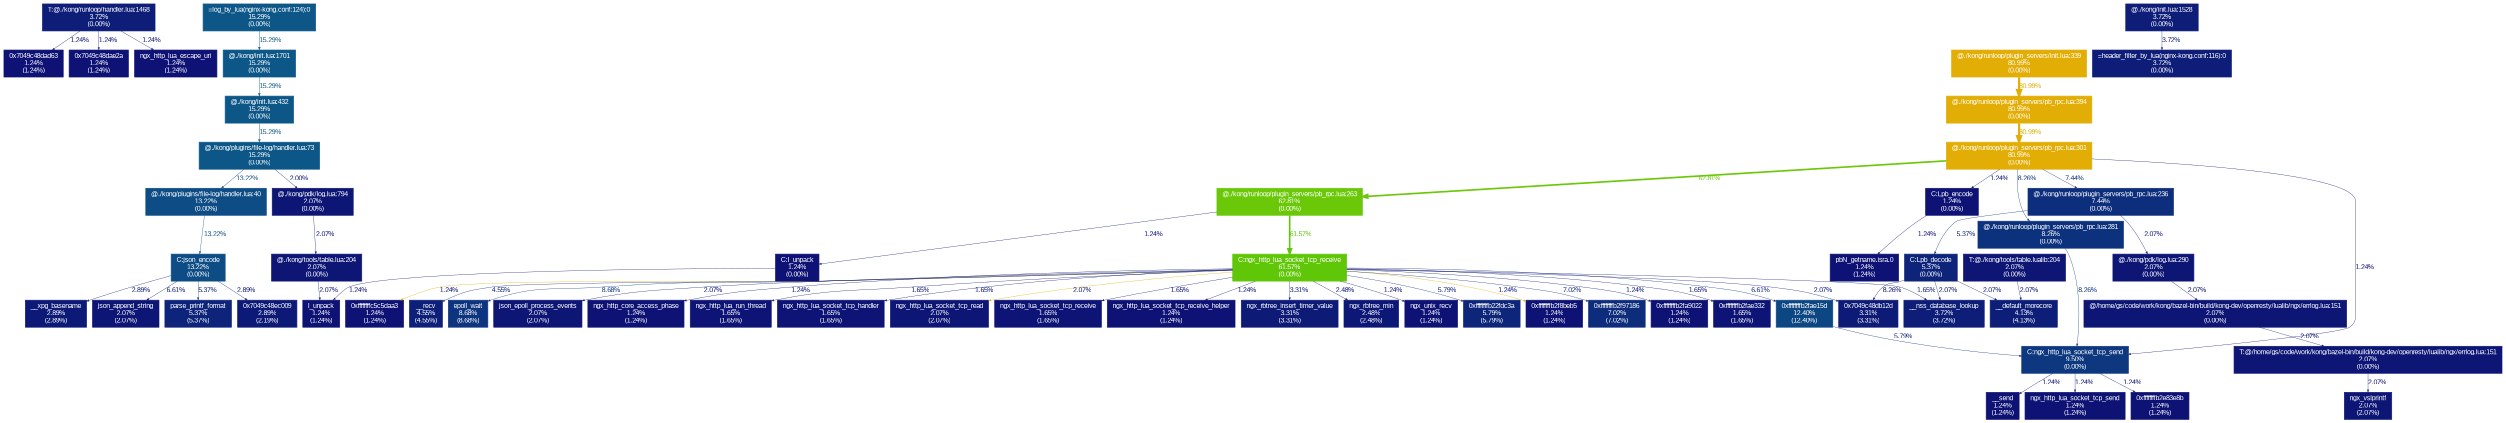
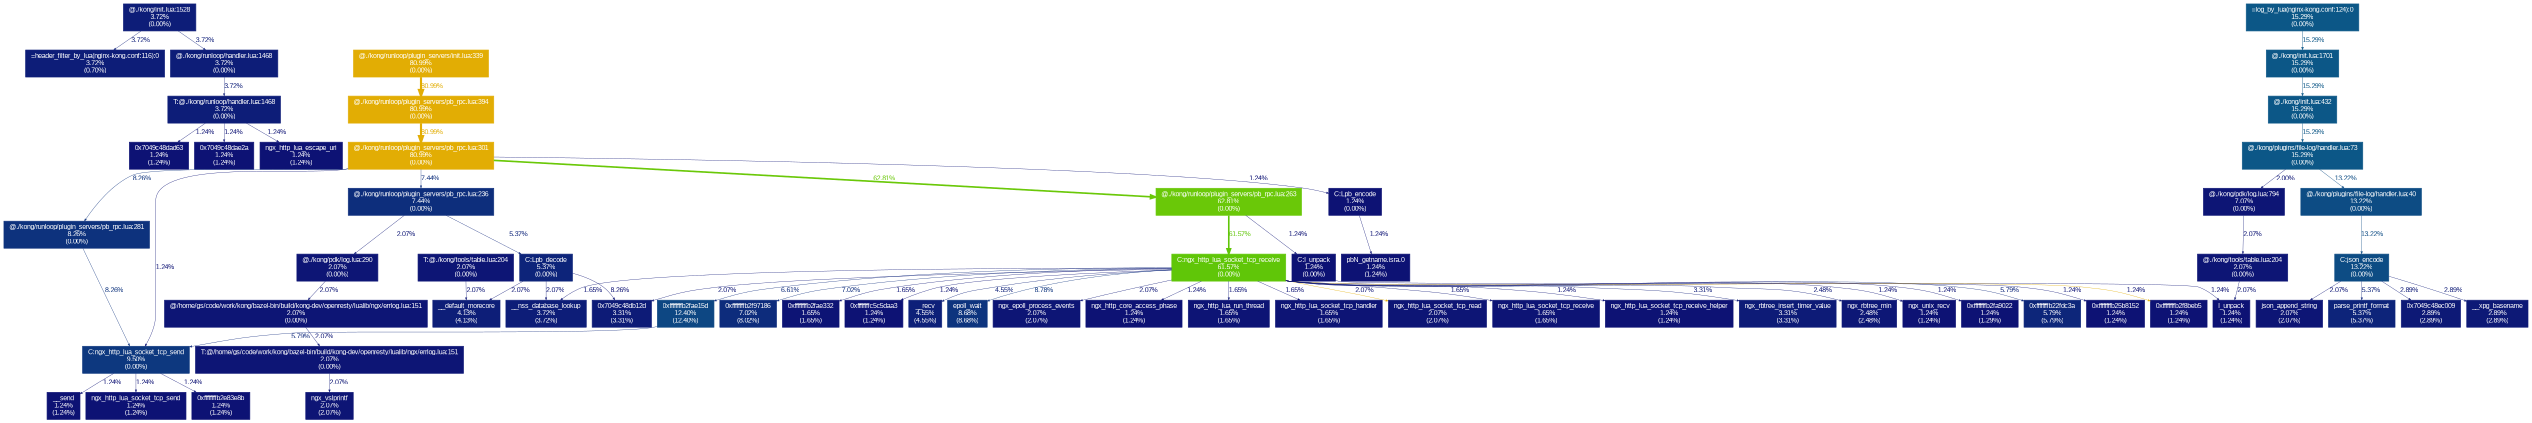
node "@./kong/runloop/handler.lua:1468 3.72% (0.00%)": added
node "=header_filter_by_lua(nginx-kong.conf:116):0 3.72% (0.00%)": label "=header_filter_by_lua(nginx-kong.conf:116):0 3.72% (0.00%)" -> "=header_filter_by_lua(nginx-kong.conf:116):0 3.72% (0.70%)"
node "@./kong/pdk/log.lua:794 2.07% (0.00%)": label "@./kong/pdk/log.lua:794 2.07% (0.00%)" -> "@./kong/pdk/log.lua:794 7.07% (0.00%)"
node "T:@./kong/tools/table.lualib:204 2.07% (0.00%)": label "T:@./kong/tools/table.lualib:204 2.07% (0.00%)" -> "T:@./kong/tools/table.lua:204 2.07% (0.00%)"
edge "C:ngx_http_lua_socket_tcp_receive 61.57% (0.00%)" -> "0xffffffffc5c5daa3 1.24% (1.24%)": color #e2ad04 -> #0d1274
edge "C:json_encode 13.22% (0.00%)" -> "json_append_string 2.07% (2.07%)": label "6.61%" -> "2.07%"
edge "C:ngx_http_lua_socket_tcp_receive 61.57% (0.00%)" -> "epoll_wait 8.68% (8.68%)": label "8.68%" -> "8.78%"
node "0x7049c48ec009 2.89% (2.19%)": label "0x7049c48ec009 2.89% (2.19%)" -> "0x7049c48ec009 2.89% (2.89%)"
node "json_epoll_process_events 2.07% (2.07%)": label "json_epoll_process_events 2.07% (2.07%)" -> "ngx_epoll_process_events 2.07% (2.07%)"
node "0xffffffffb2f97186 7.02% (7.02%)": label "0xffffffffb2f97186 7.02% (7.02%)" -> "0xffffffffb2f97186 7.02% (8.02%)"
node "0xffffffffb2fa9022 1.24% (1.24%)": label "0xffffffffb2fa9022 1.24% (1.24%)" -> "0xffffffffb2fa9022 1.24% (1.29%)"
node "0xffffffffb25b8152 1.24% (1.24%)": added
